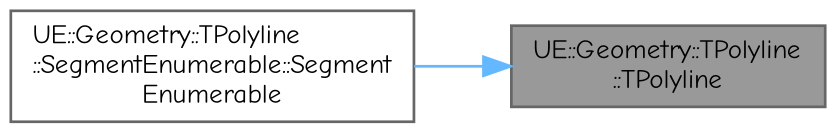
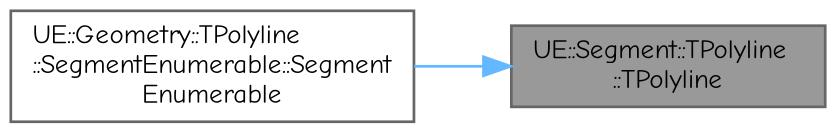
node "UE::Geometry::TPolyline ::TPolyline": label "UE::Geometry::TPolyline ::TPolyline" -> "UE::Segment::TPolyline ::TPolyline"
